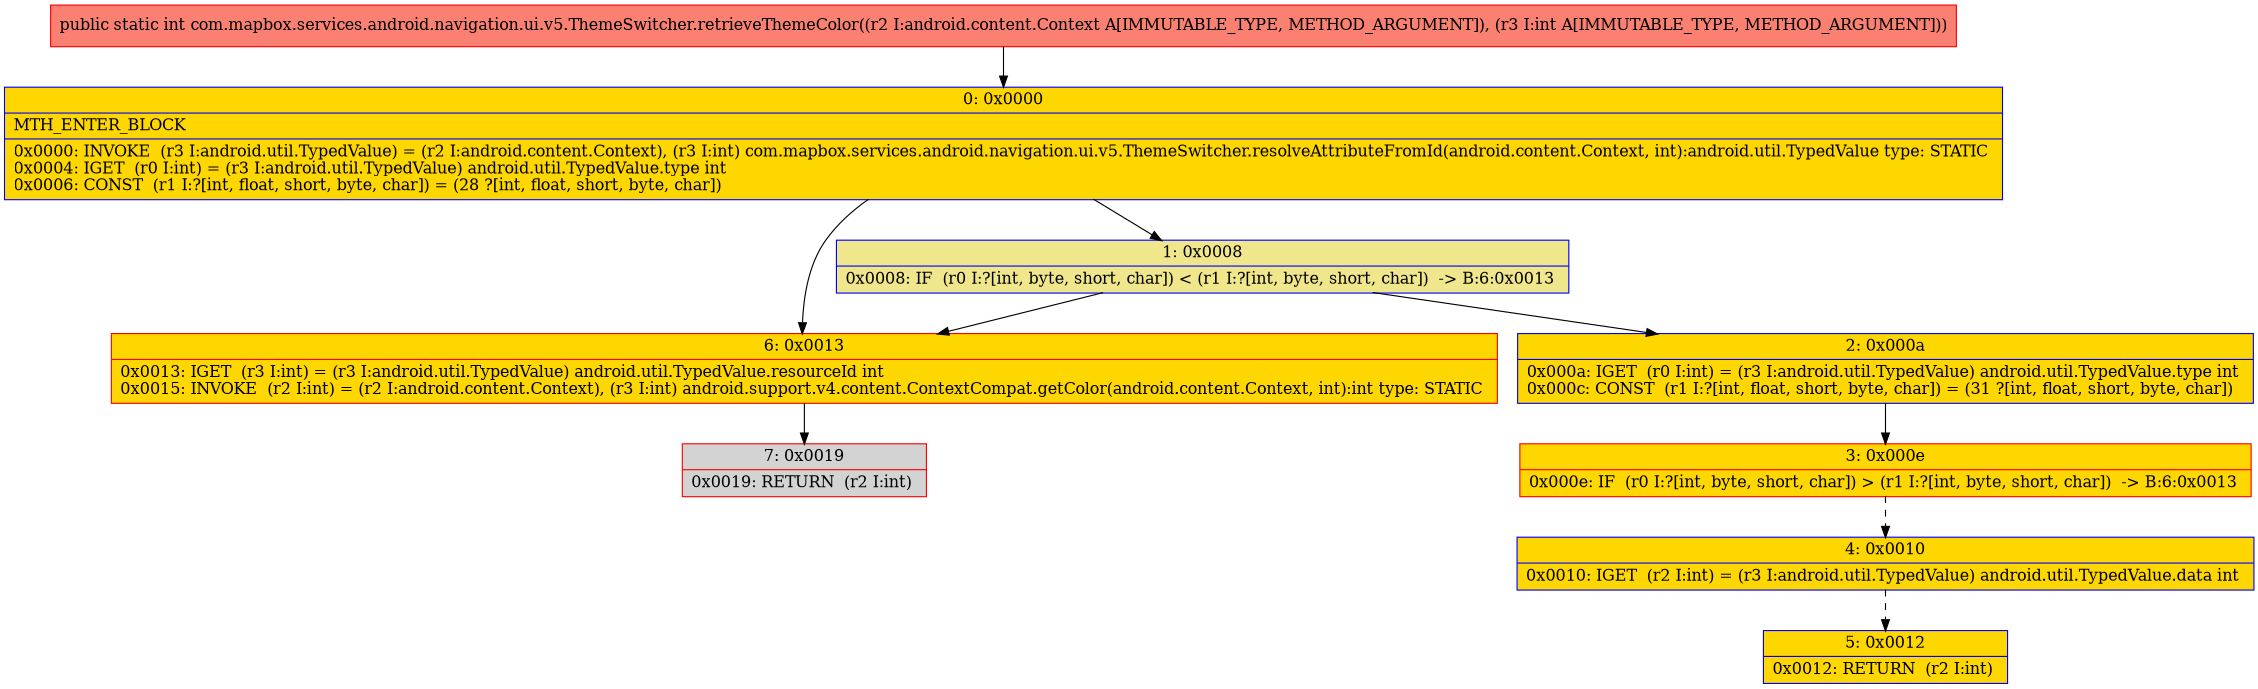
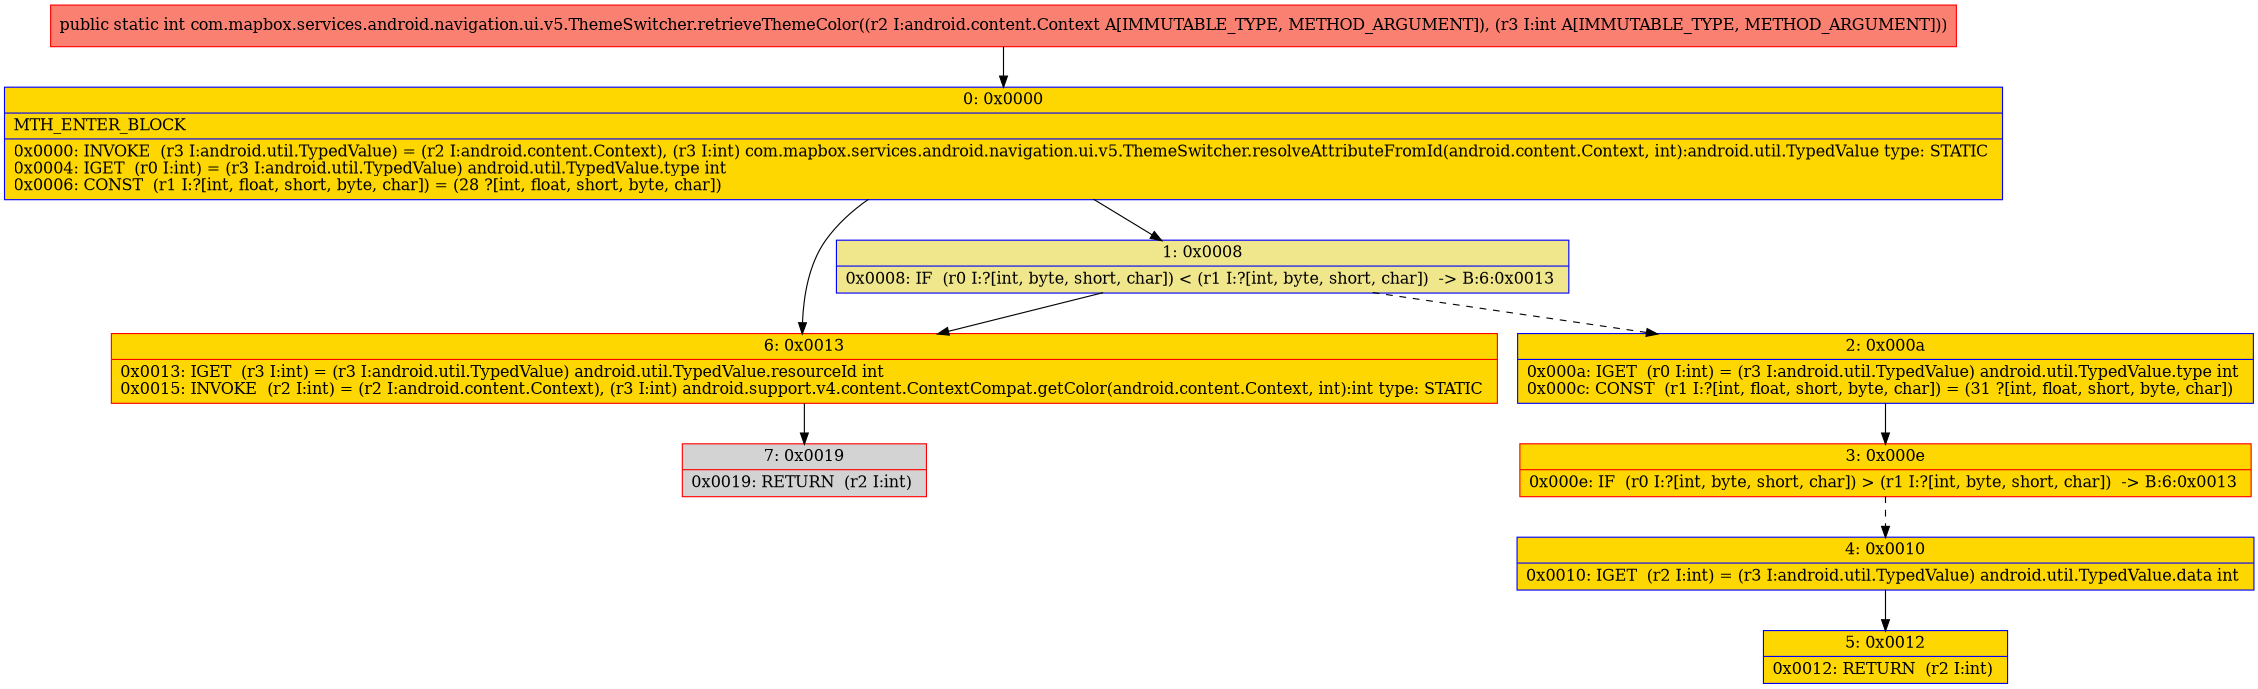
edge "1: 0x0008" -> "2: 0x000a": style solid -> dashed
edge "4: 0x0010" -> "5: 0x0012": style dashed -> solid
